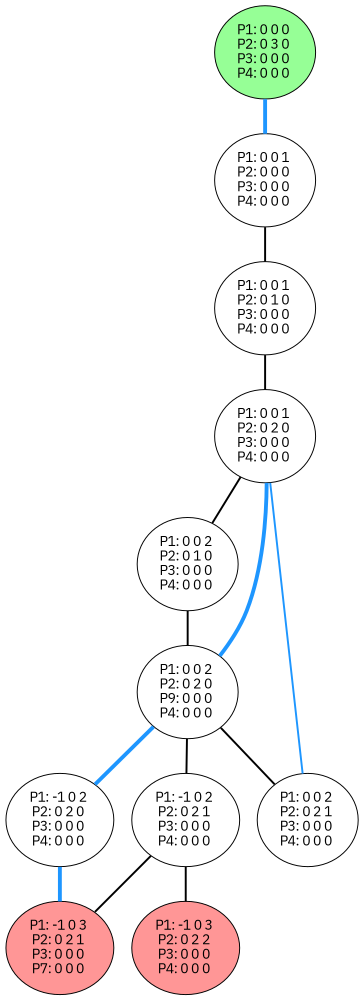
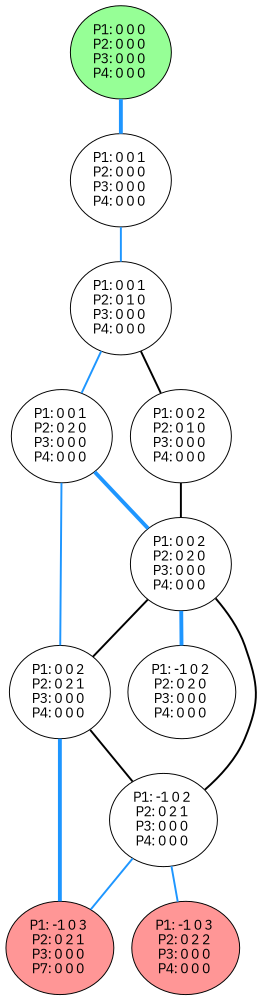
node "P1: 0 0 0 P2: 0 3 0 P3: 0 0 0 P4: 0 0 0": label "P1: 0 0 0 P2: 0 3 0 P3: 0 0 0 P4: 0 0 0" -> "P1: 0 0 0 P2: 0 0 0 P3: 0 0 0 P4: 0 0 0"
edge "P1: 0 0 1 P2: 0 0 0 P3: 0 0 0 P4: 0 0 0" -- "P1: 0 0 1 P2: 0 1 0 P3: 0 0 0 P4: 0 0 0": color black -> #1e96ff
edge "P1: 0 0 1 P2: 0 1 0 P3: 0 0 0 P4: 0 0 0" -- "P1: 0 0 1 P2: 0 2 0 P3: 0 0 0 P4: 0 0 0": color black -> #1e96ff
edge "P1: 0 0 1 P2: 0 2 0 P3: 0 0 0 P4: 0 0 0" -- "P1: 0 0 2 P2: 0 1 0 P3: 0 0 0 P4: 0 0 0": now "P1: 0 0 1 P2: 0 1 0 P3: 0 0 0 P4: 0 0 0" -- "P1: 0 0 2 P2: 0 1 0 P3: 0 0 0 P4: 0 0 0"
node "P1: 0 0 2 P2: 0 2 0 P9: 0 0 0 P4: 0 0 0": label "P1: 0 0 2 P2: 0 2 0 P9: 0 0 0 P4: 0 0 0" -> "P1: 0 0 2 P2: 0 2 0 P3: 0 0 0 P4: 0 0 0"
edge "P1: 0 0 2 P2: 0 2 1 P3: 0 0 0 P4: 0 0 0" -- "P1: -1 0 2 P2: 0 2 1 P3: 0 0 0 P4: 0 0 0": added
edge "P1: -1 0 2 P2: 0 2 0 P3: 0 0 0 P4: 0 0 0" -- "P1: -1 0 3 P2: 0 2 1 P3: 0 0 0 P7: 0 0 0": now "P1: 0 0 2 P2: 0 2 1 P3: 0 0 0 P4: 0 0 0" -- "P1: -1 0 3 P2: 0 2 1 P3: 0 0 0 P7: 0 0 0"
edge "P1: -1 0 2 P2: 0 2 1 P3: 0 0 0 P4: 0 0 0" -- "P1: -1 0 3 P2: 0 2 1 P3: 0 0 0 P7: 0 0 0": color black -> #1e96ff
edge "P1: -1 0 2 P2: 0 2 1 P3: 0 0 0 P4: 0 0 0" -- "P1: -1 0 3 P2: 0 2 2 P3: 0 0 0 P4: 0 0 0": color black -> #1e96ff
